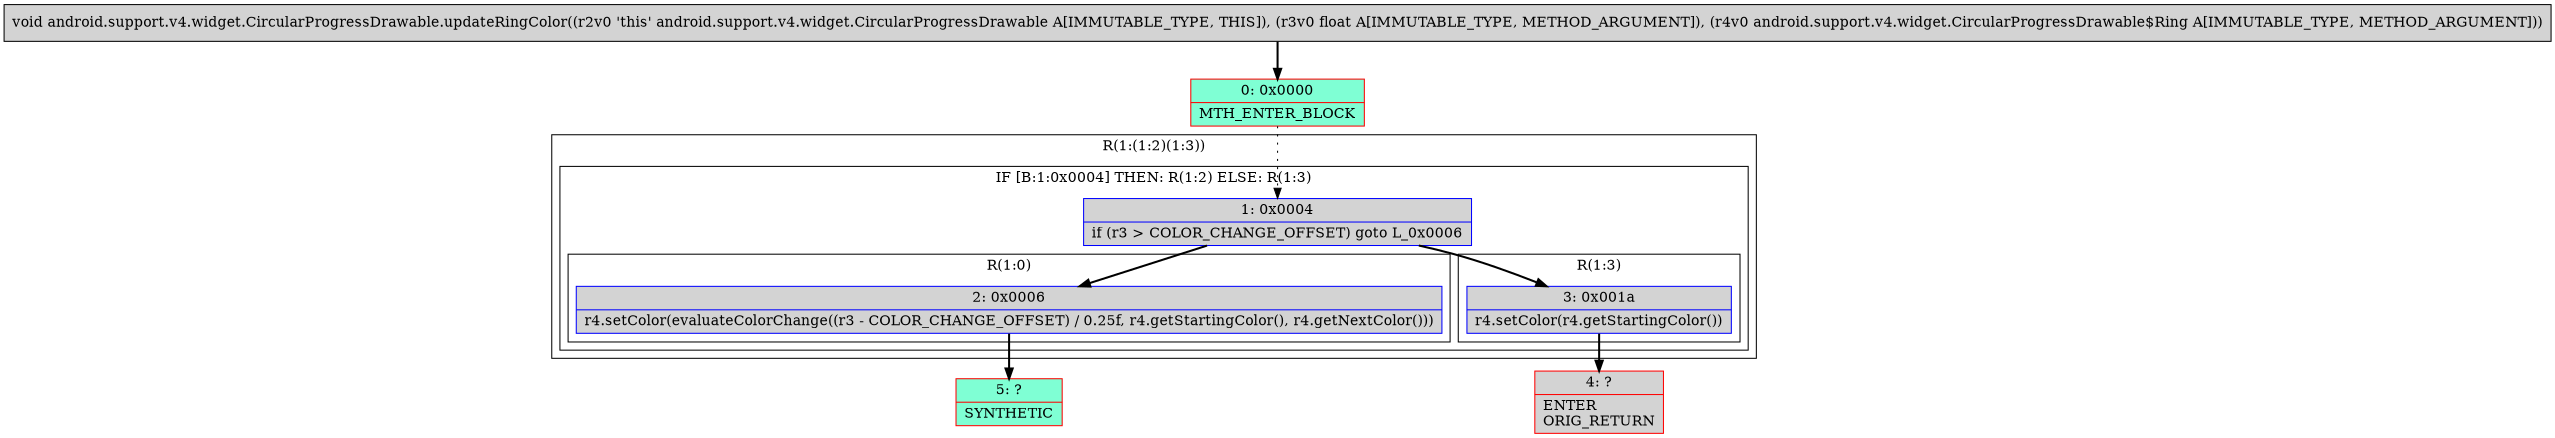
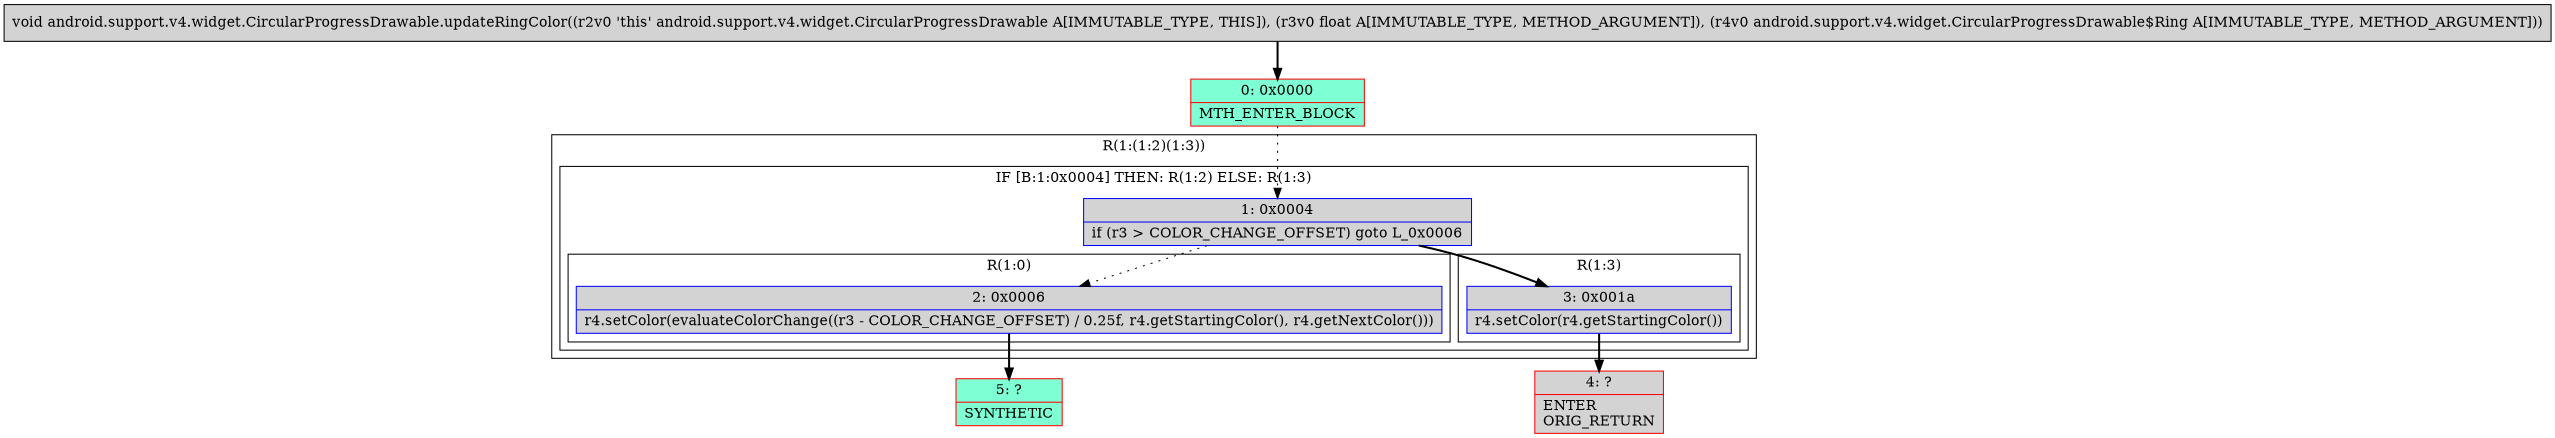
edge "1: 0x0004" -> "2: 0x0006": style bold -> dotted
